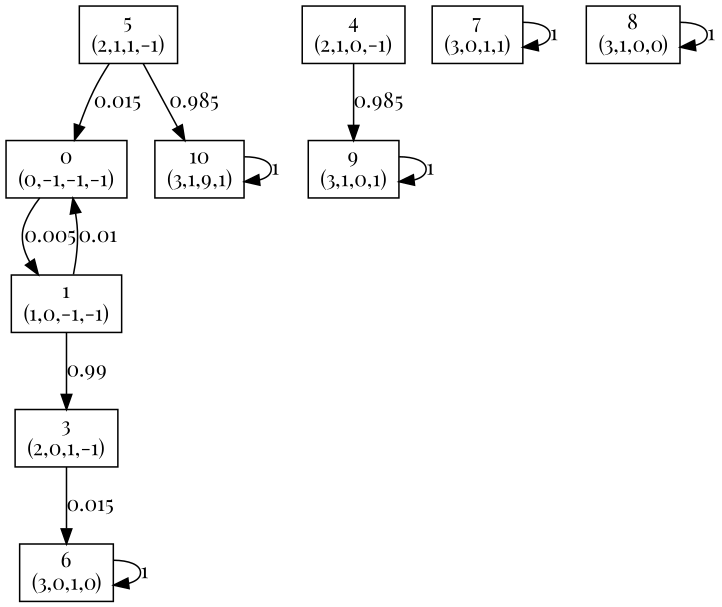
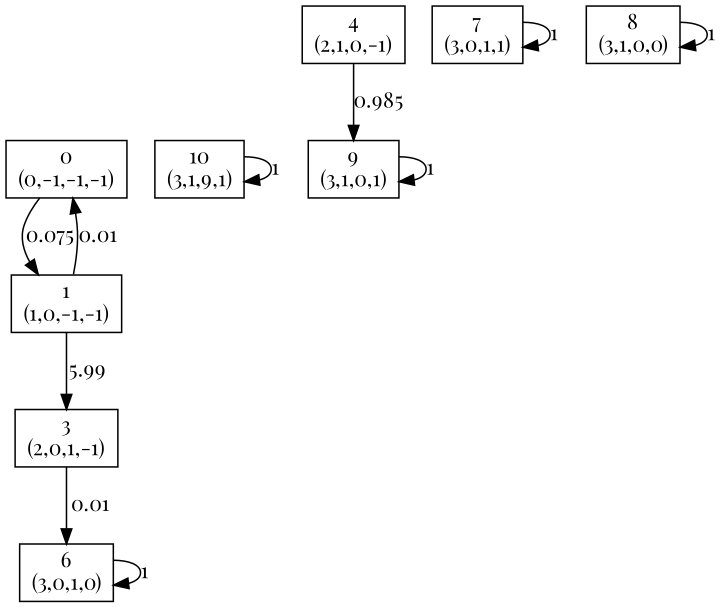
node "5 (2,1,1,-1)": removed
edge "0 (0,-1,-1,-1)" -> "1 (1,0,-1,-1)": label "0.005" -> "0.075"
edge "1 (1,0,-1,-1)" -> "3 (2,0,1,-1)": label "0.99" -> "5.99"
edge "3 (2,0,1,-1)" -> "6 (3,0,1,0)": label "0.015" -> "0.01"
